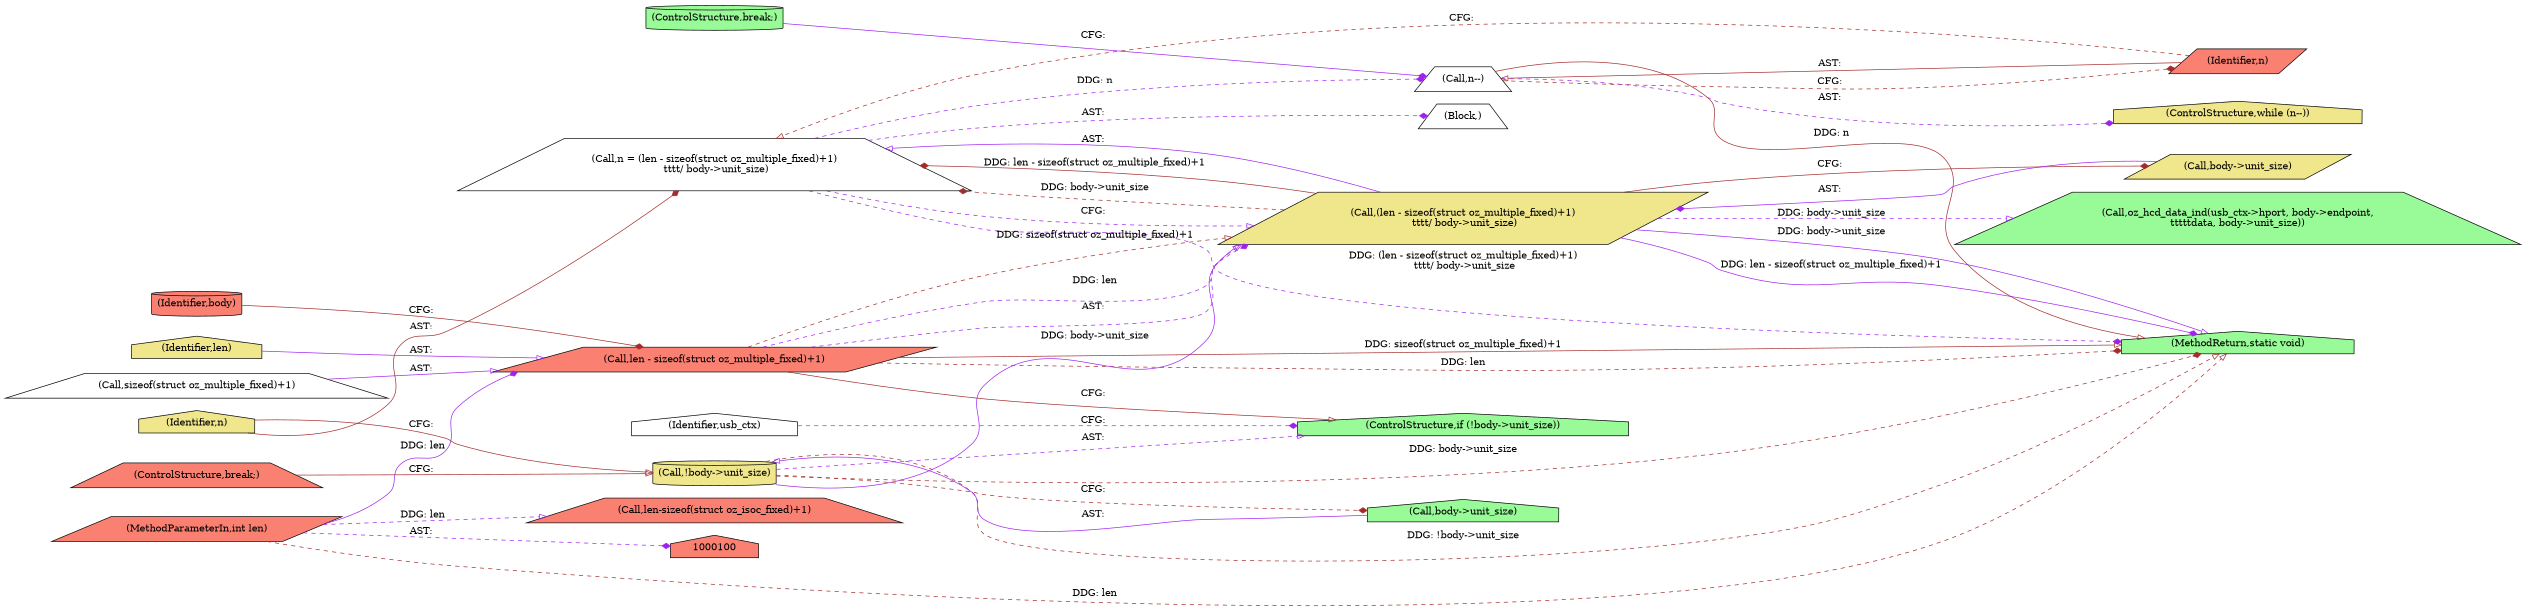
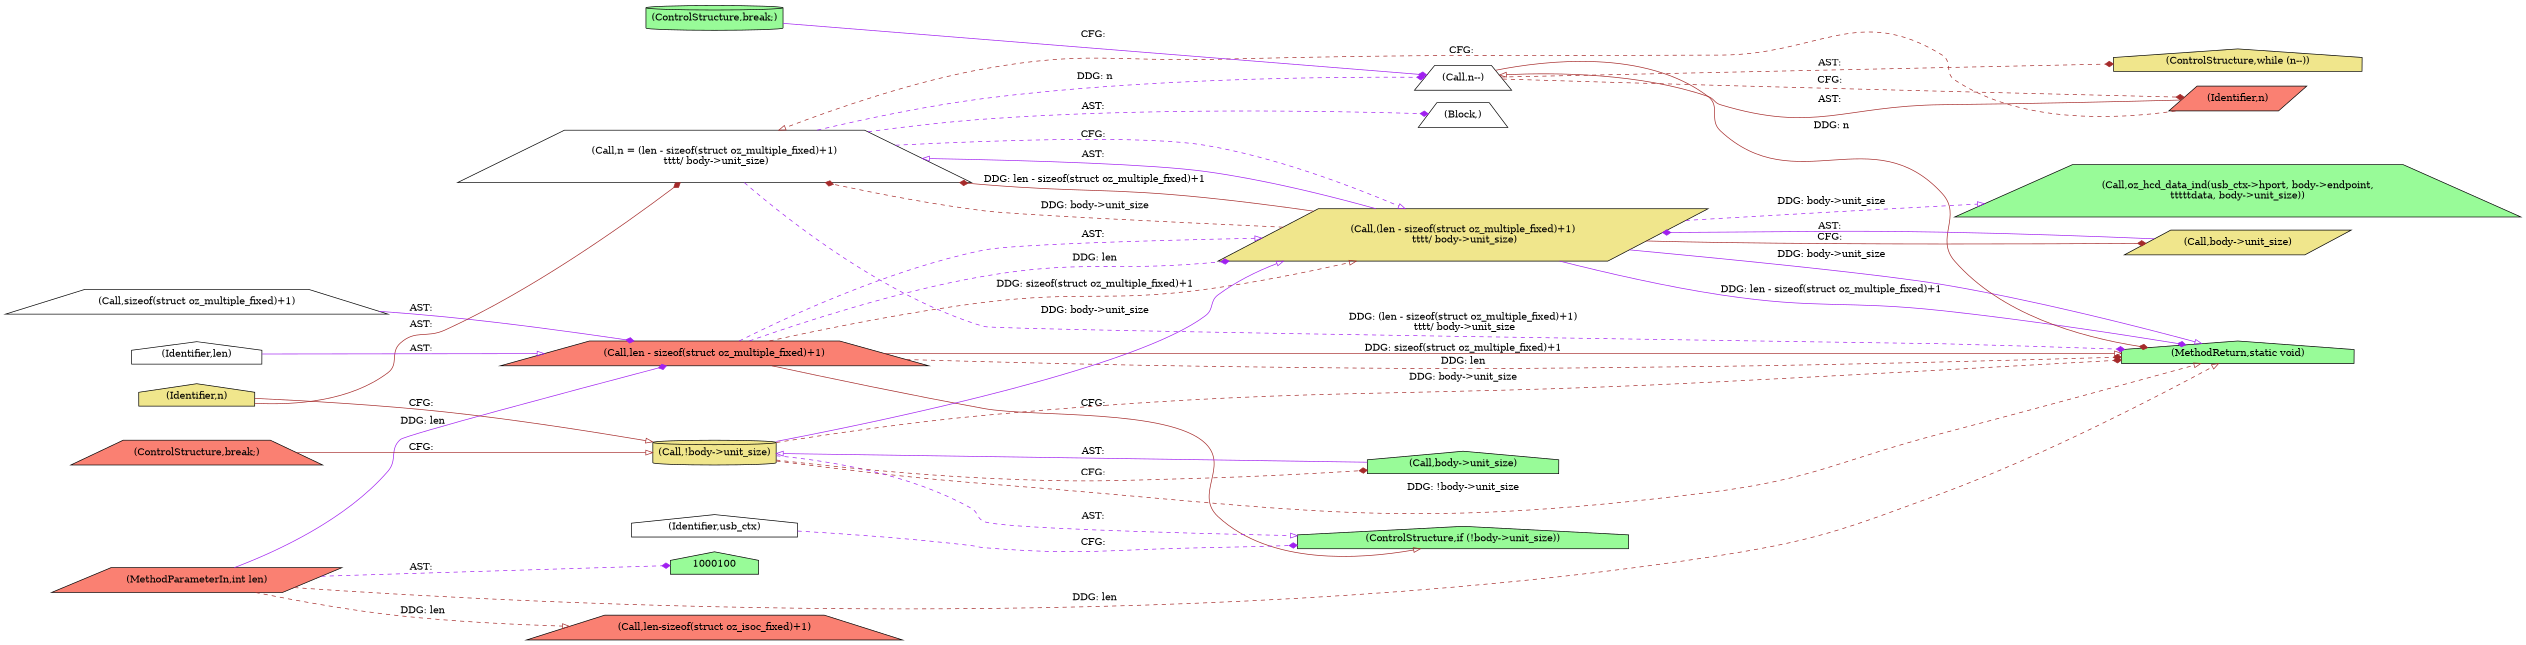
edge "(Call,n--)" -> "(ControlStructure,while (n--))": color purple -> brown
edge "(Call,n--)" -> "(MethodReturn,static void)": arrowhead onormal -> diamond
node "(Identifier,body)": removed
node "(Identifier,len)": fillcolor khaki -> white
node "(Call,len - sizeof(struct oz_multiple_fixed)+1)": shape parallelogram -> trapezium
edge "(Call,sizeof(struct oz_multiple_fixed)+1)" -> "(Call,len - sizeof(struct oz_multiple_fixed)+1)": arrowhead onormal -> diamond
edge "(MethodParameterIn,int len)" -> "(Call,len-sizeof(struct oz_isoc_fixed)+1)": color purple -> brown
node "1000100": fillcolor salmon -> palegreen
